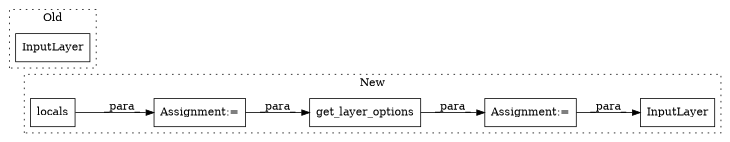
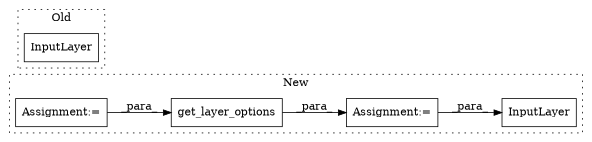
node "locals": removed
